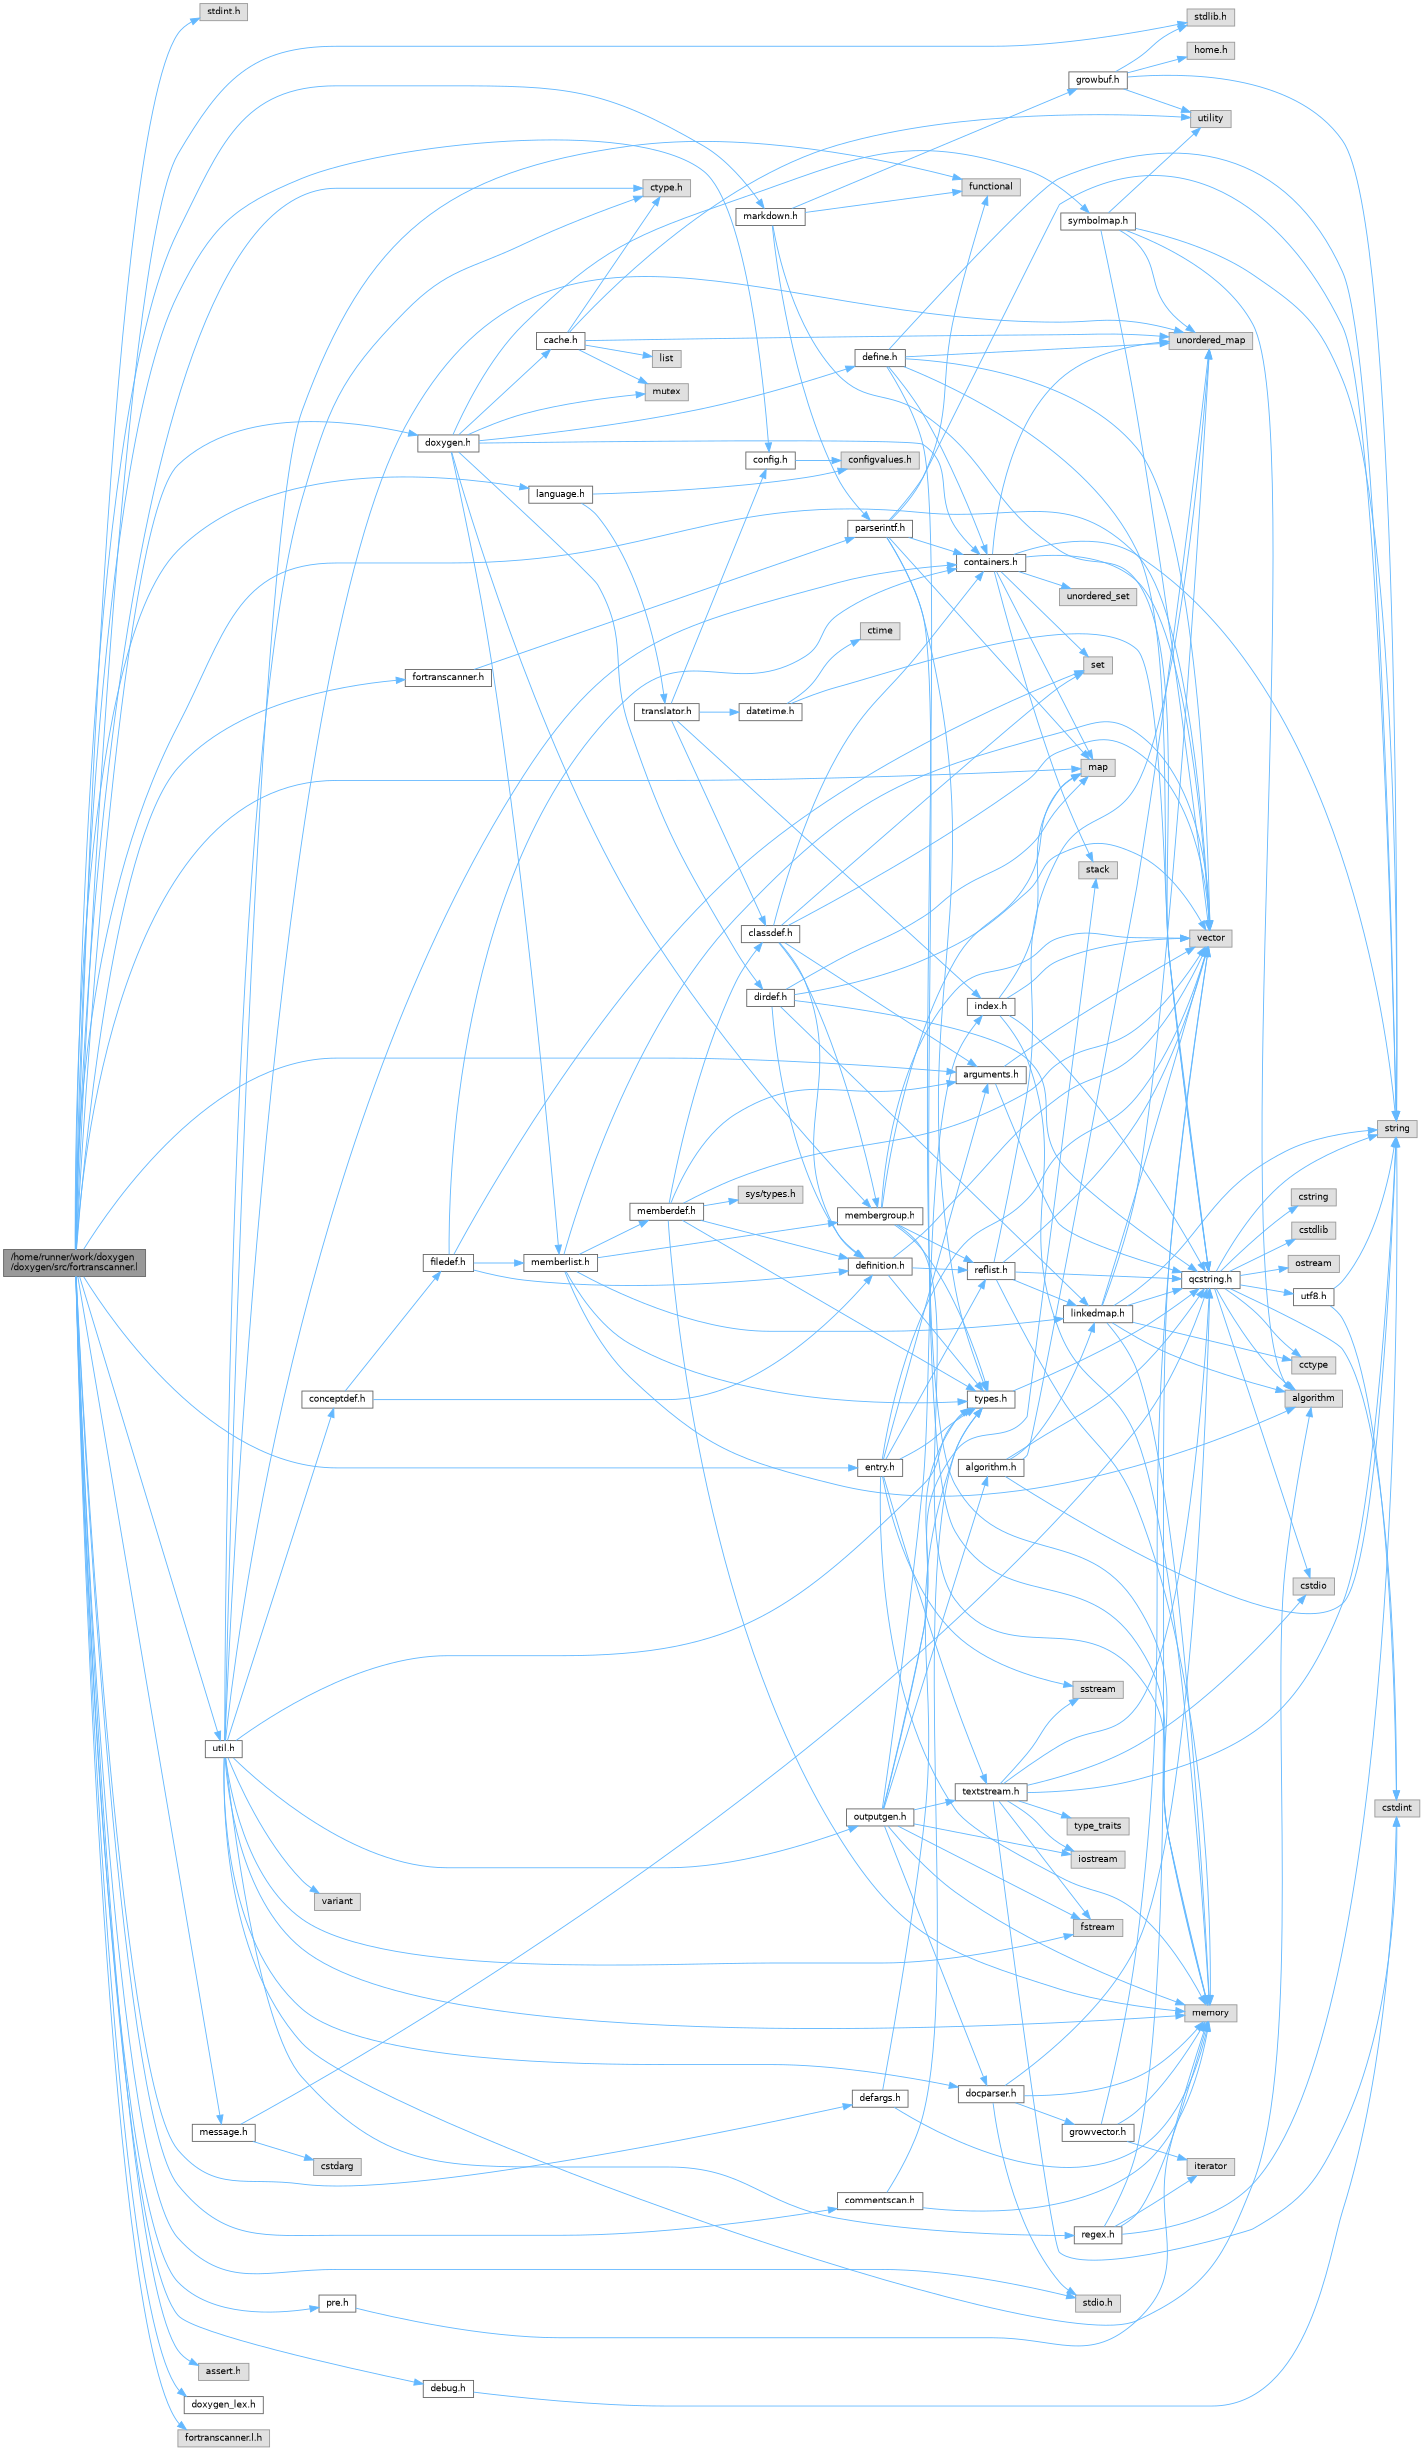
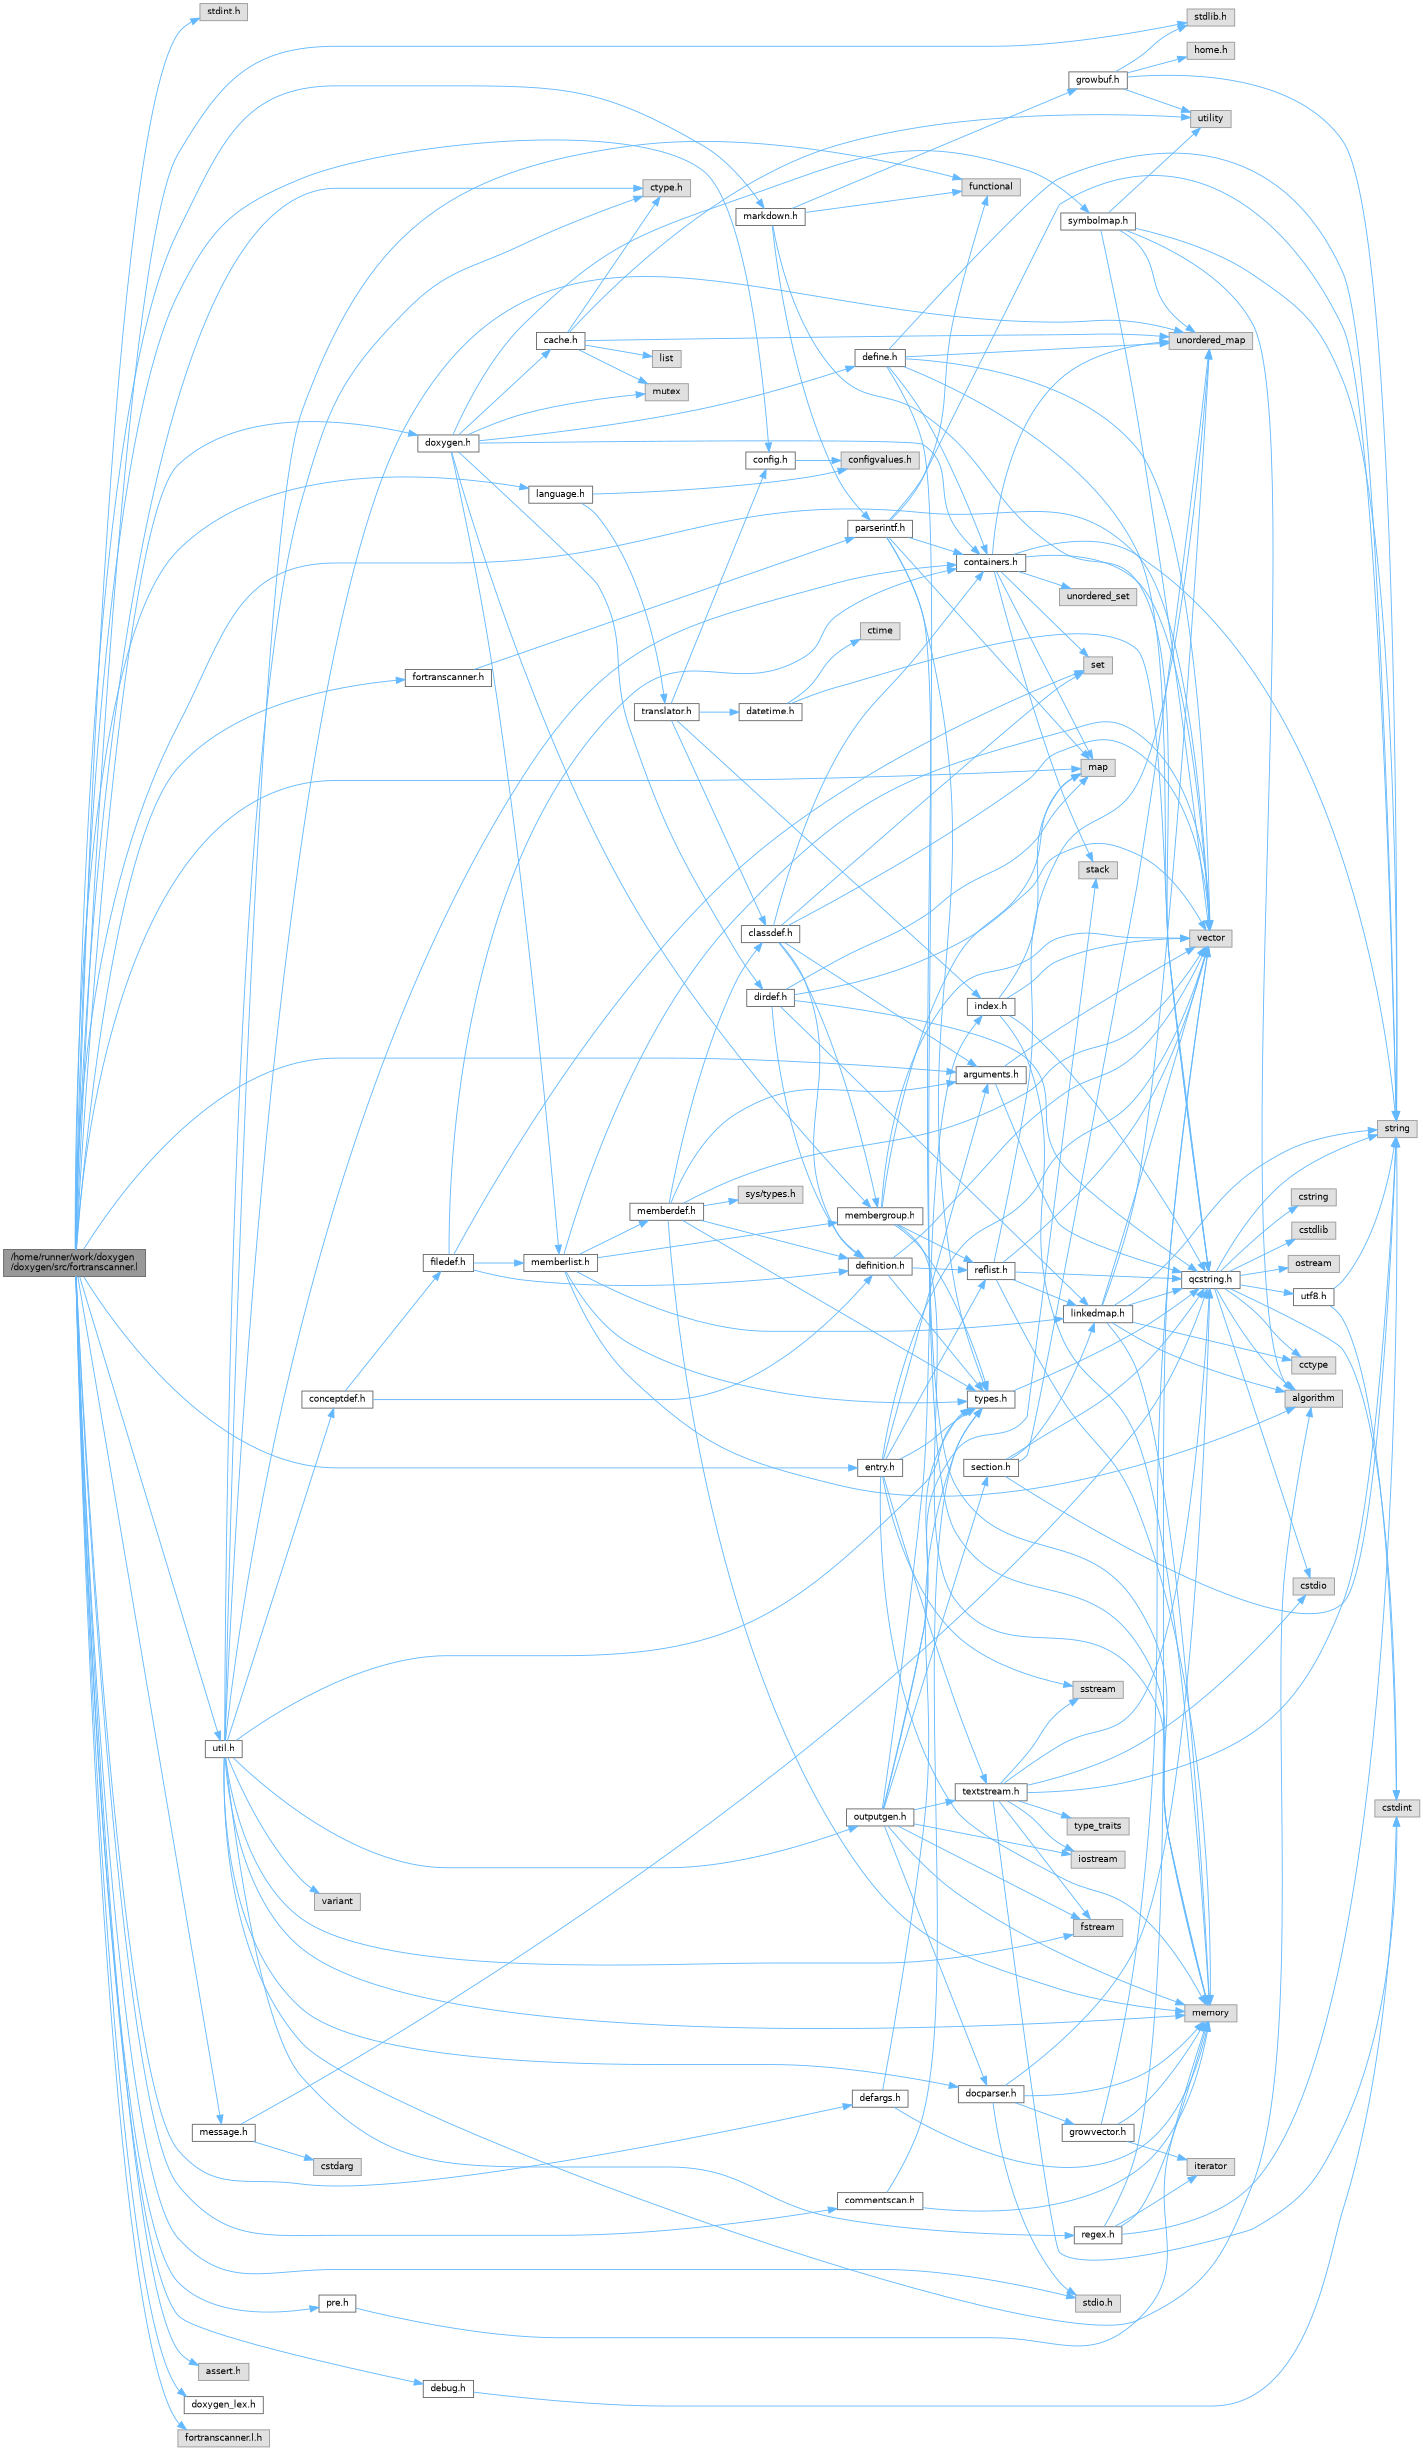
node "algorithm.h": label "algorithm.h" -> "section.h"
